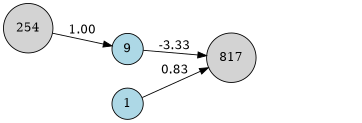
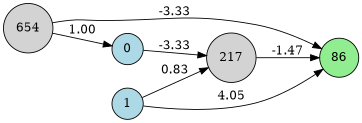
node "254": label "254" -> "654"
node "9": label "9" -> "0"
node "817": label "817" -> "217"
node "86": added
